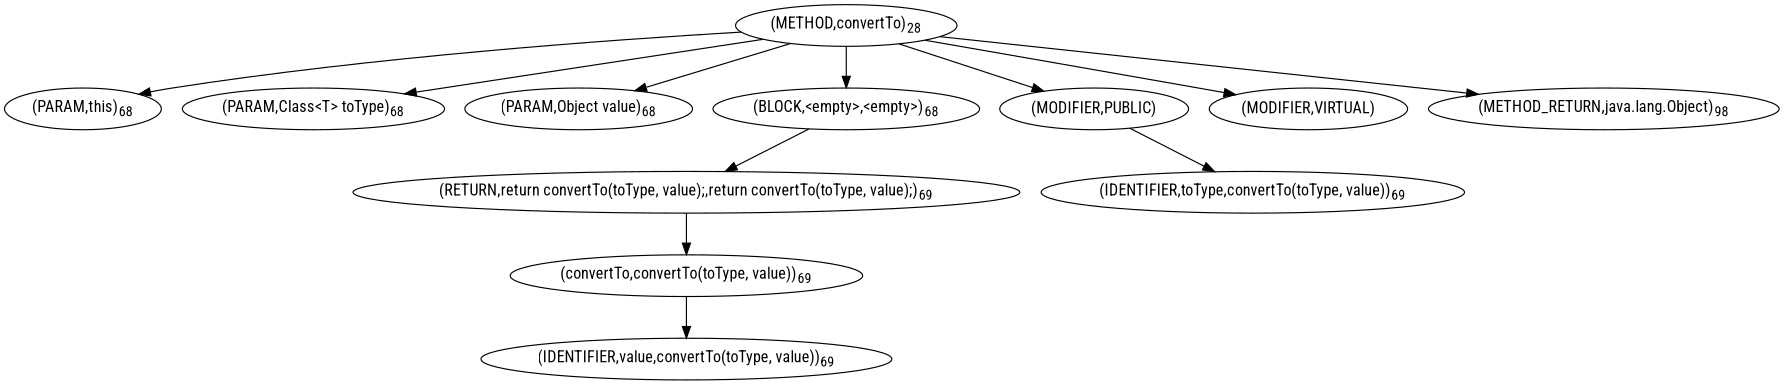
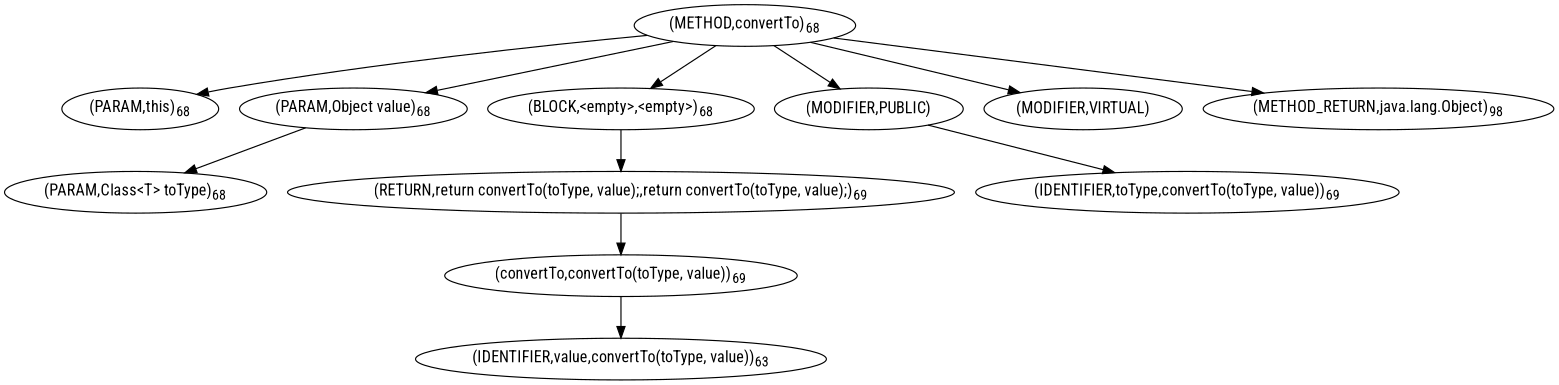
node "(METHOD,convertTo)": text "28" -> "68"
edge "(METHOD,convertTo)" -> "(PARAM,Class<T> toType)": now "(PARAM,Object value)" -> "(PARAM,Class<T> toType)"
node "(IDENTIFIER,value,convertTo(toType, value))": text "69" -> "63"
